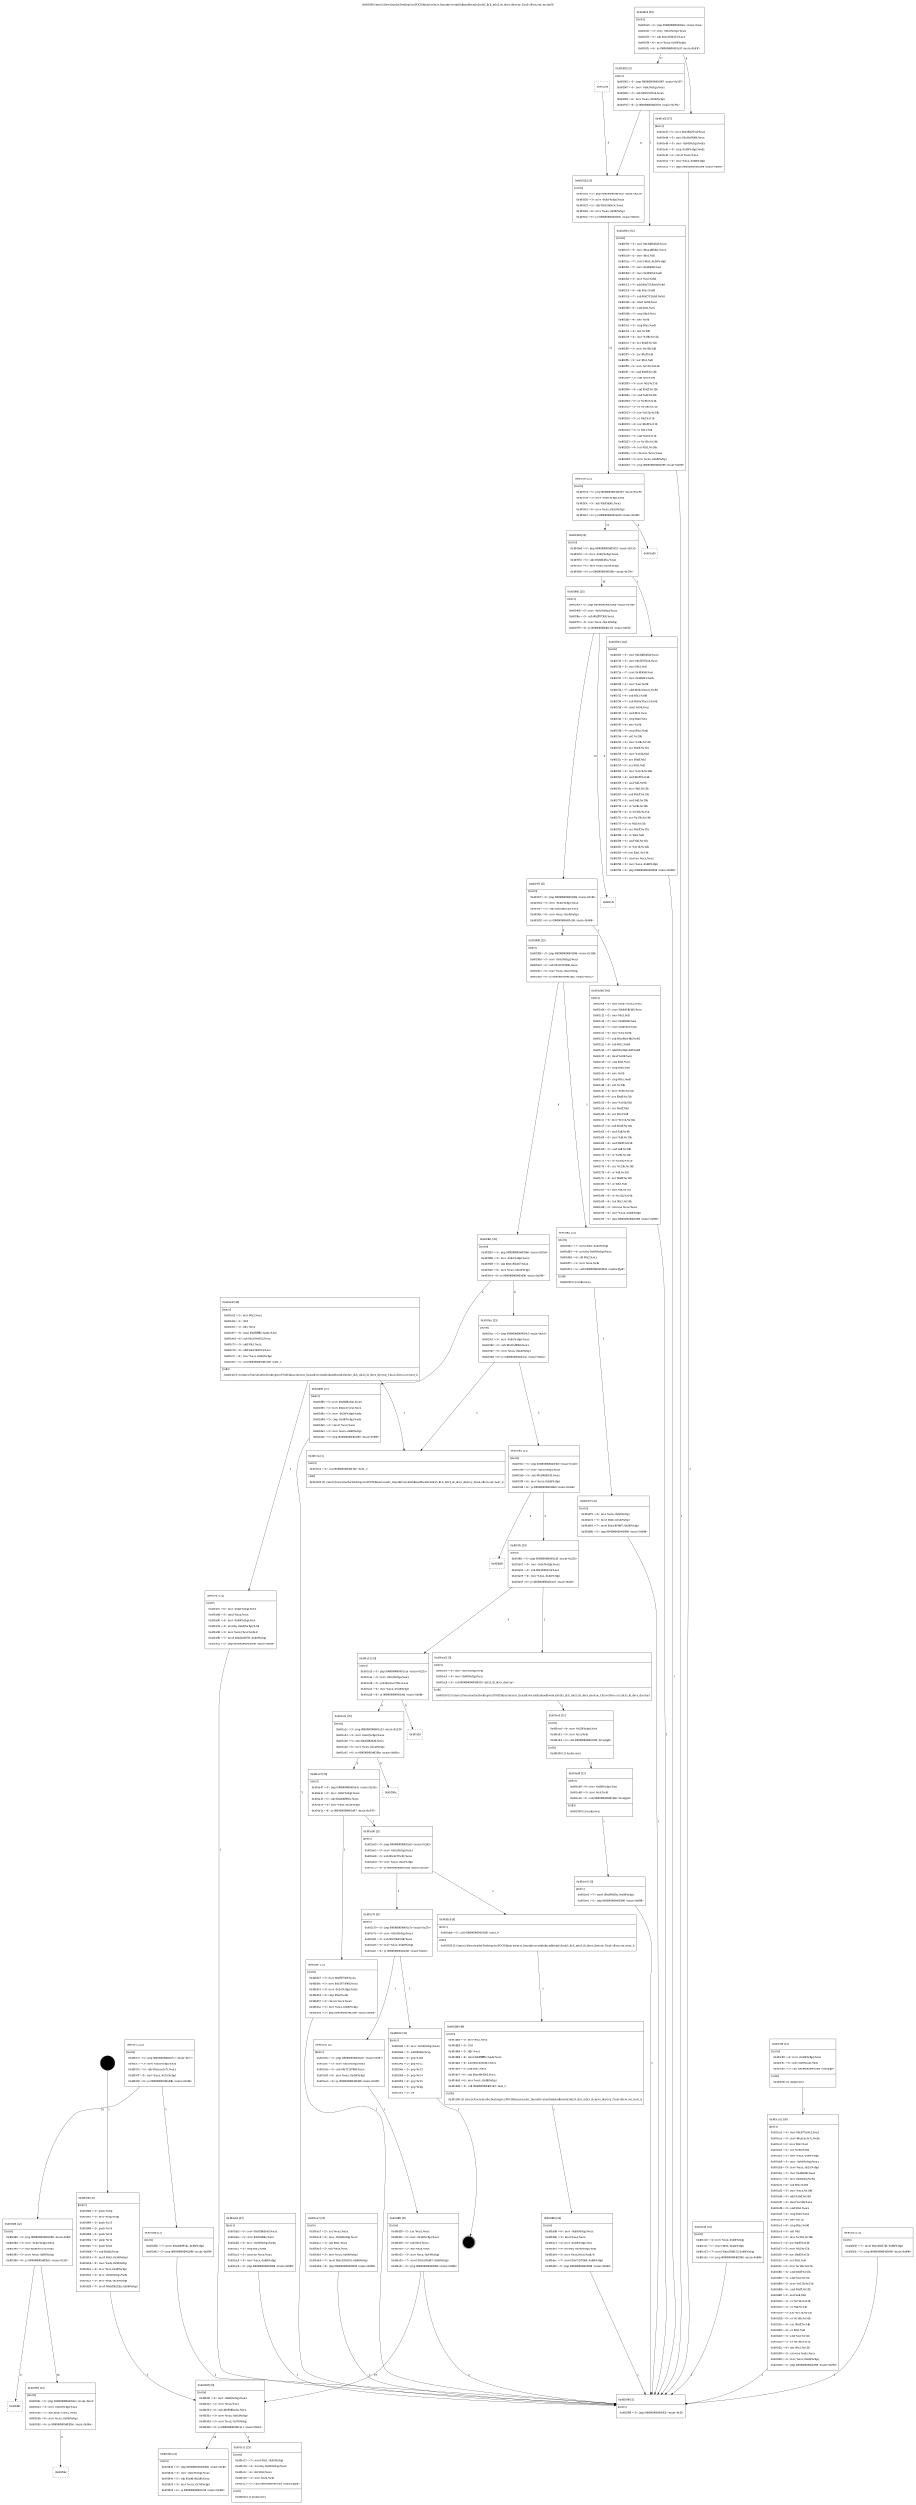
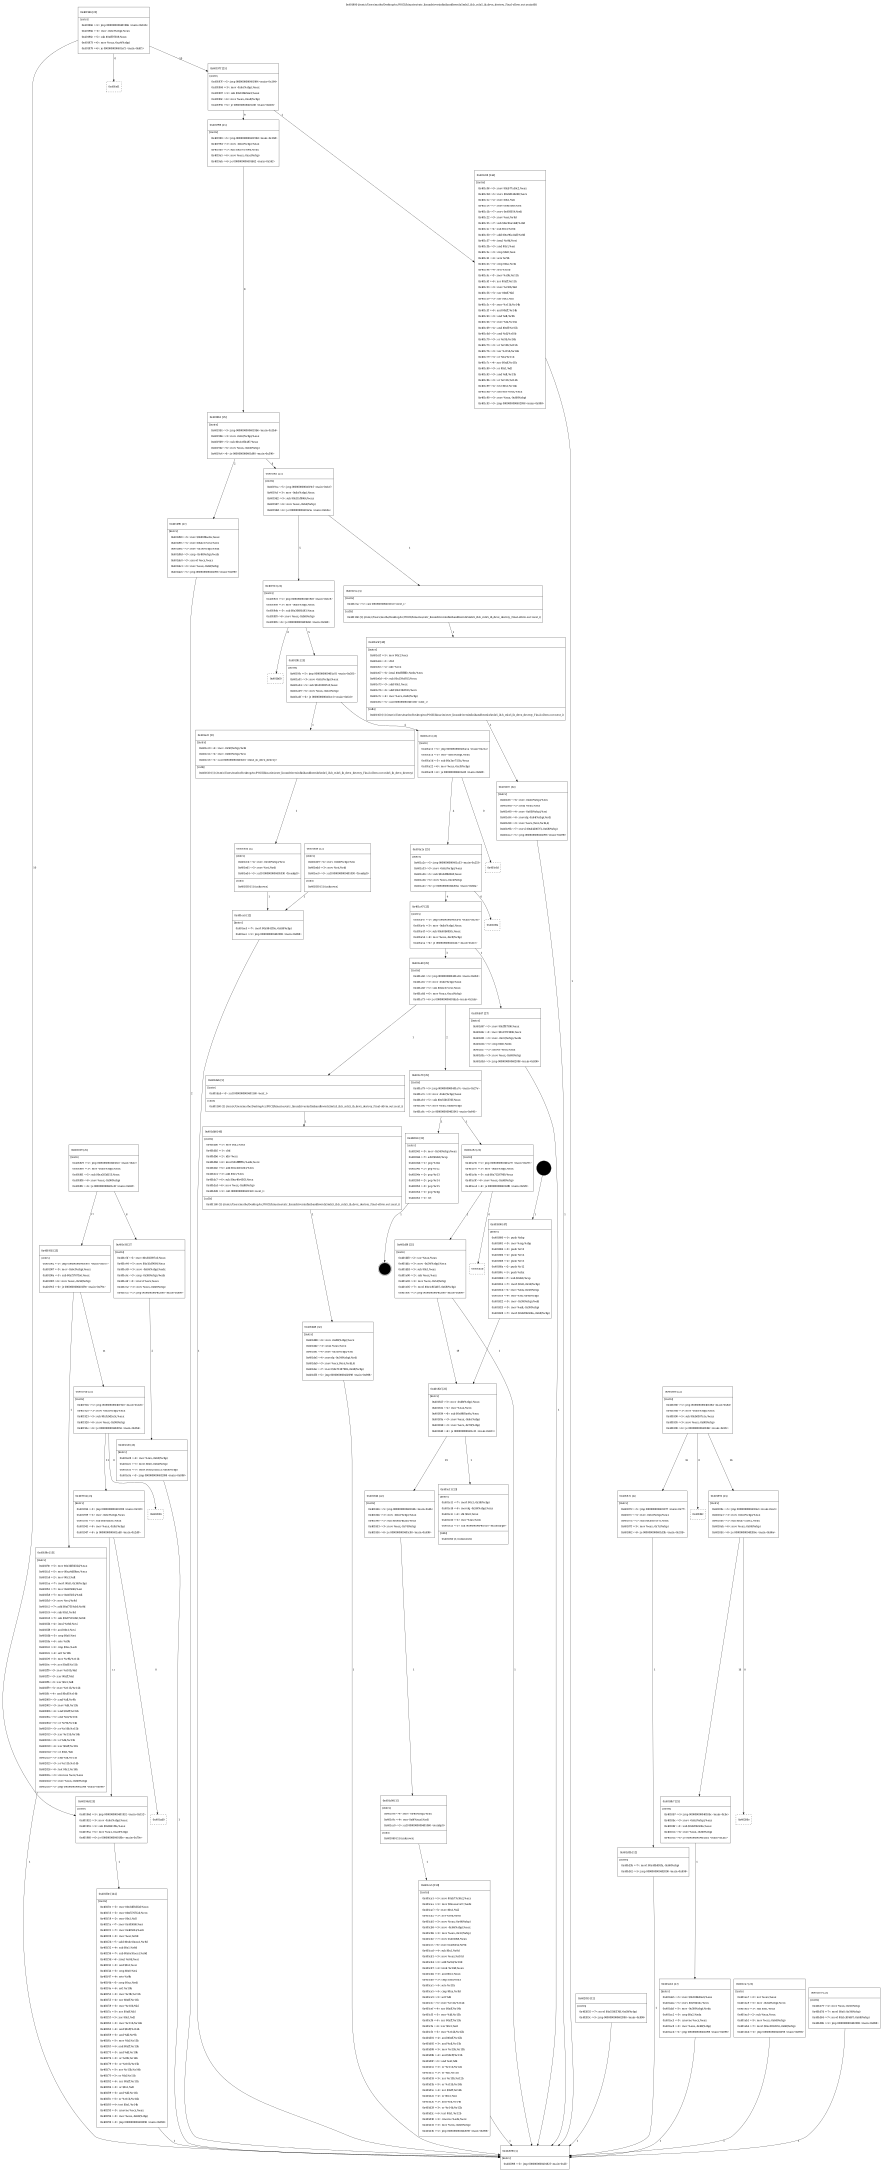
edge "0x402056" -> "0x40191b [25]": reversed
edge "0x40194d [25]" -> "0x401966 [25]": reversed
node "0x401d62 [23]": removed
node "0x401aab": added
edge "0x401e3f [27]" -> "0x402098 [5]": now "0x401e3f [27]" -> "0x401e28 [23]"
edge "0x401e5f [40]" -> "0x401e5a [5]": reversed
edge "0x401846 [22]" -> "0x401c98 [13]": added, label "1"
edge "0x401ecd [12]" -> "0x401ed9 [12]": now "0x401ecd [12]" -> "0x401ee5 [12]"
node "0x4018b7 [25]": added
edge "0x401872 [22]" -> "0x401888 [22]": reversed
